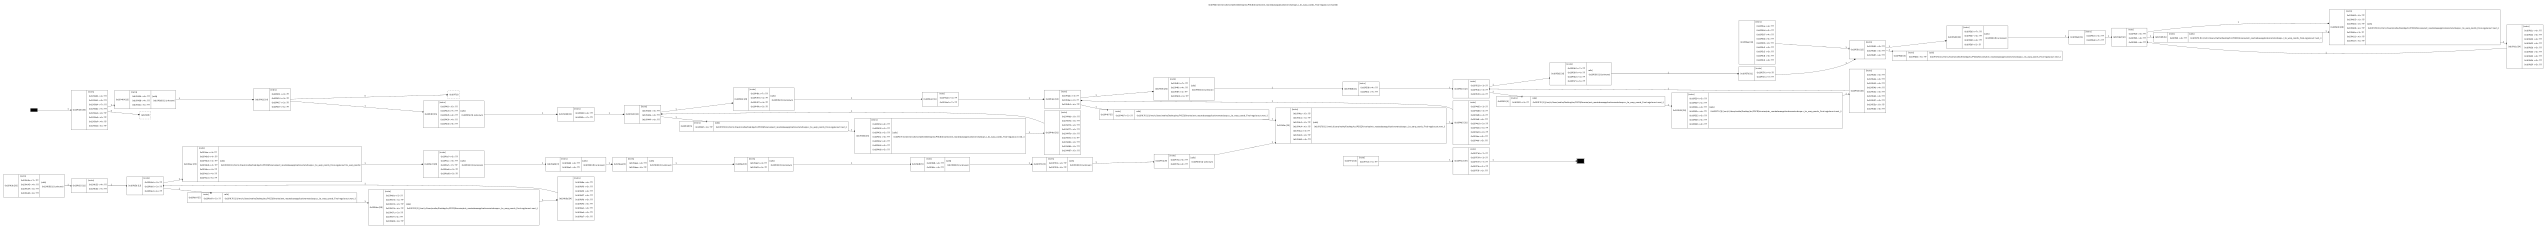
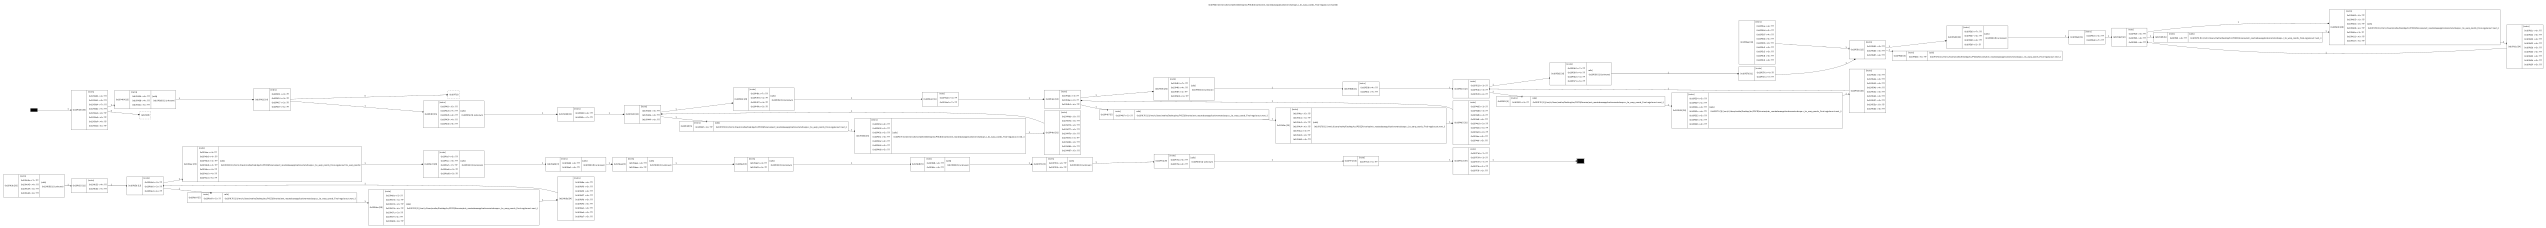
edge "0x10970a [9]" -> "0x1094bc [25]": now "0x10970a [9]" -> "0x109713 [5]"
